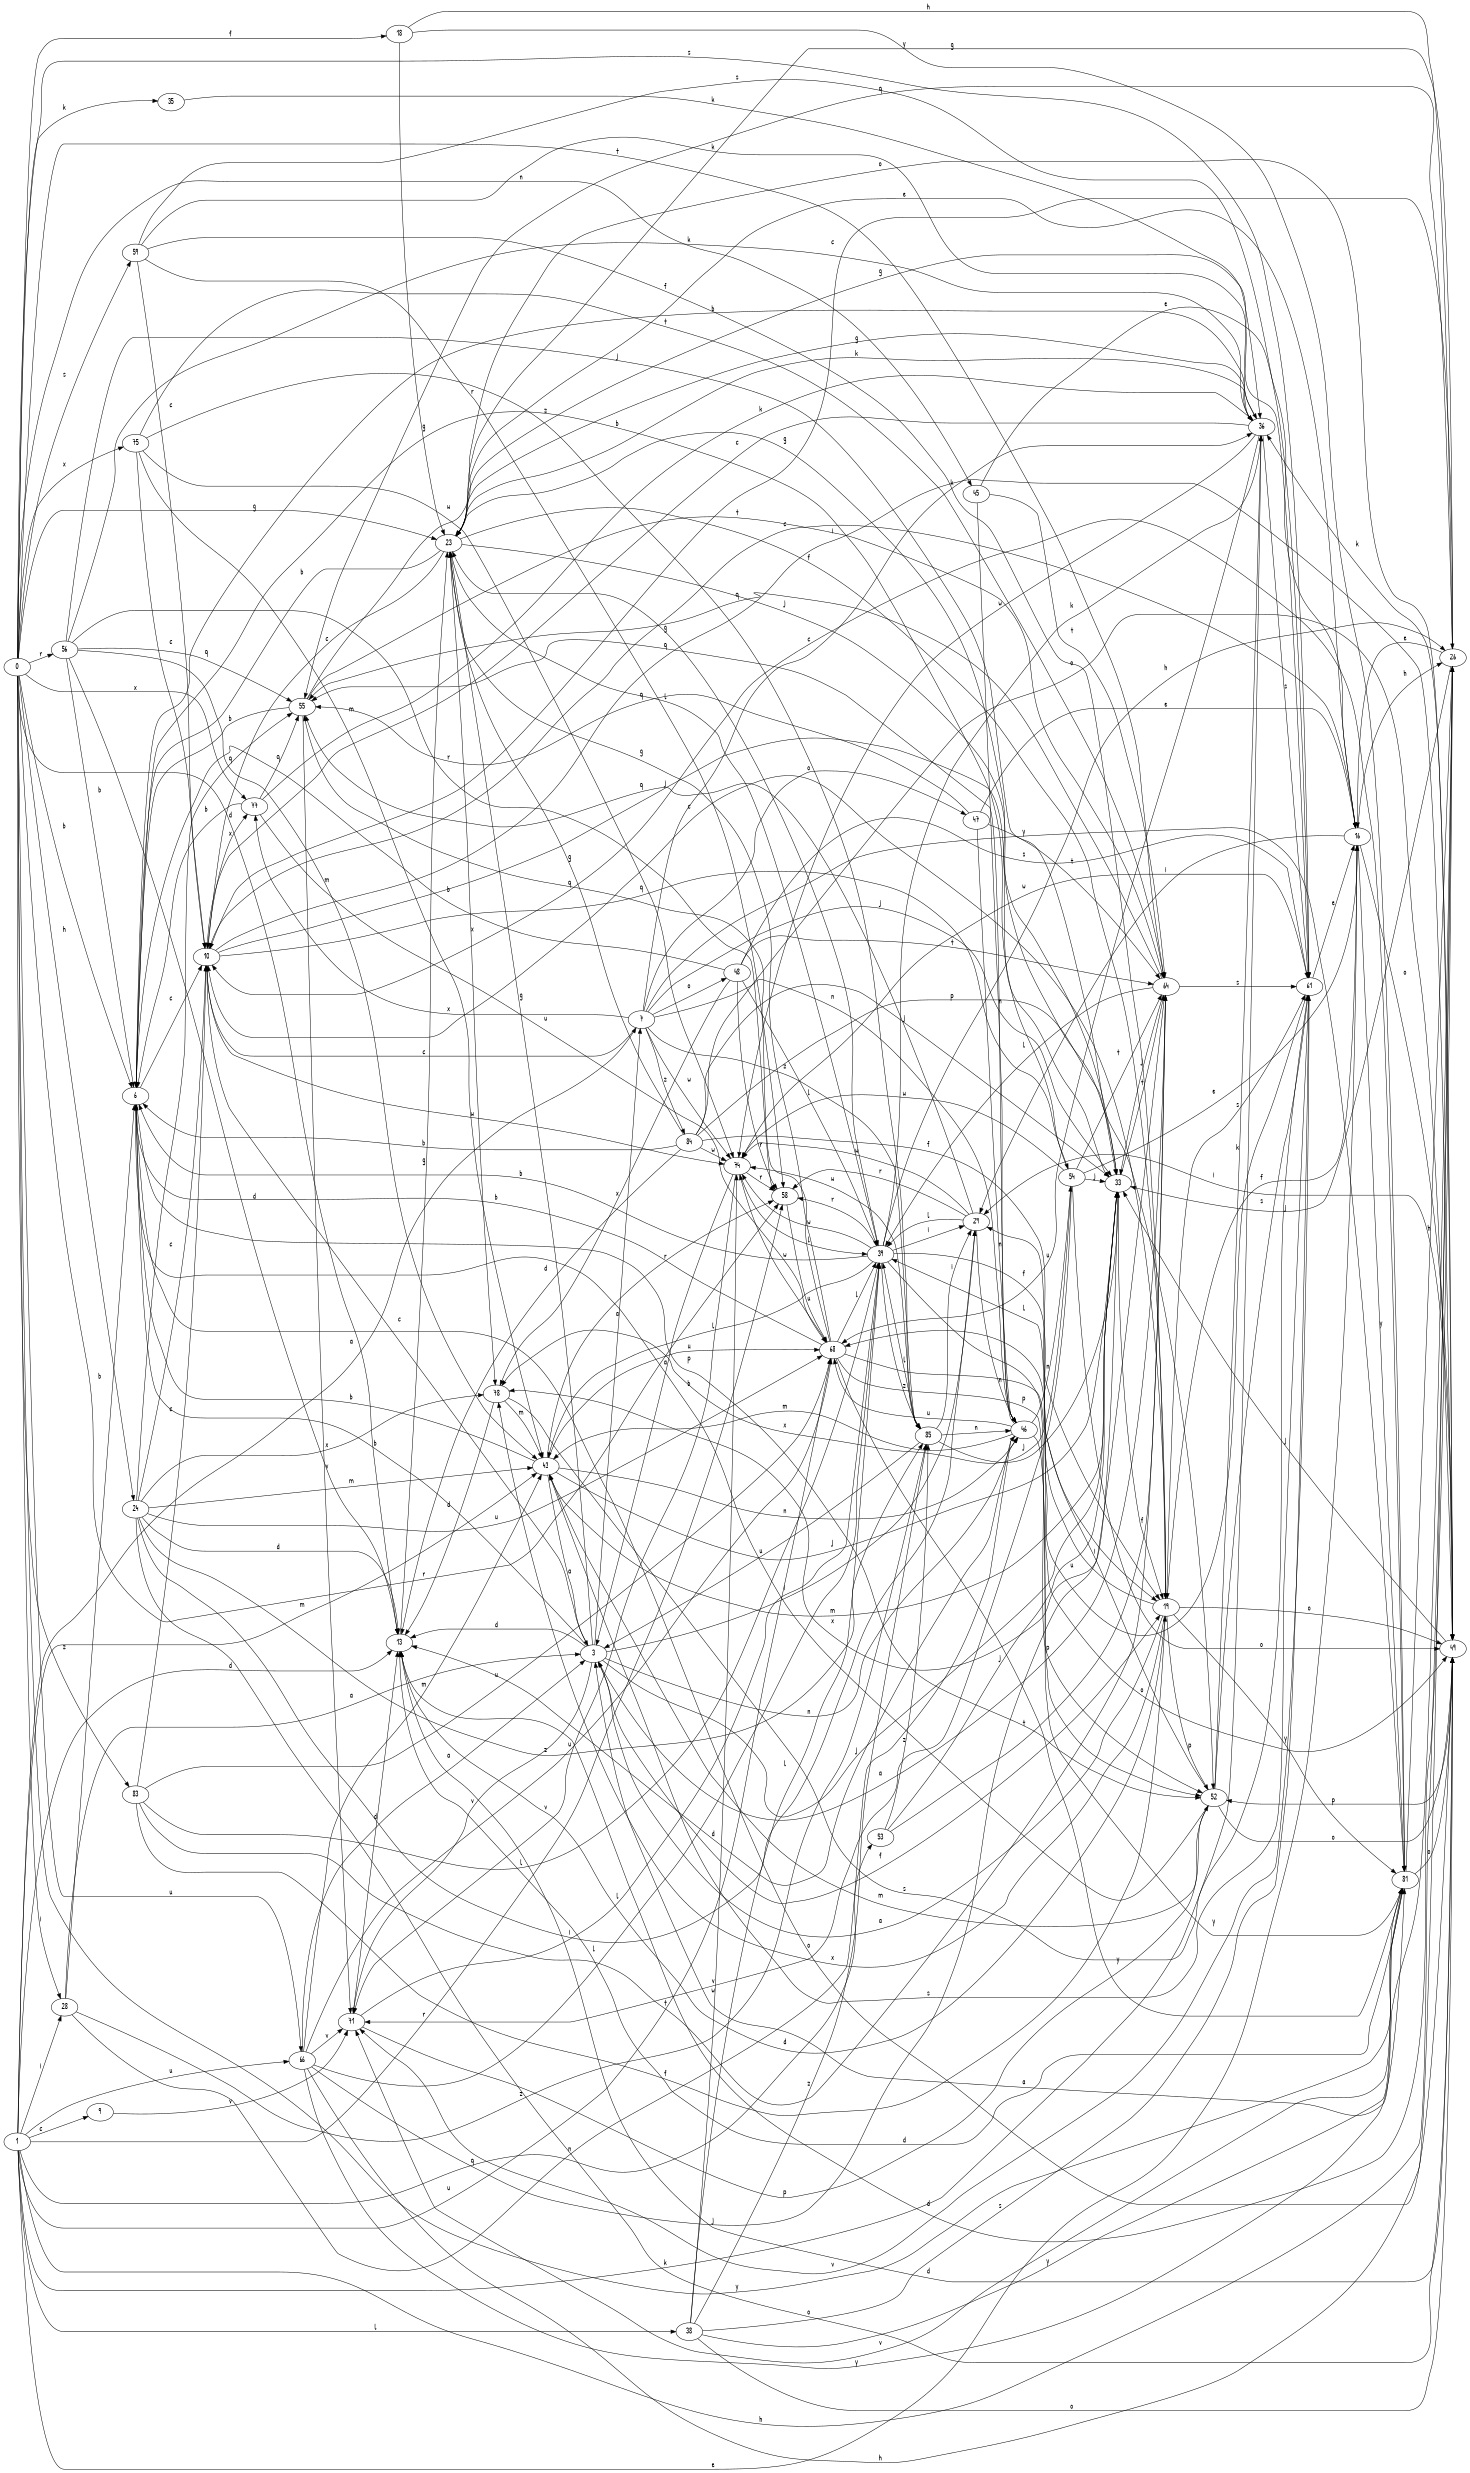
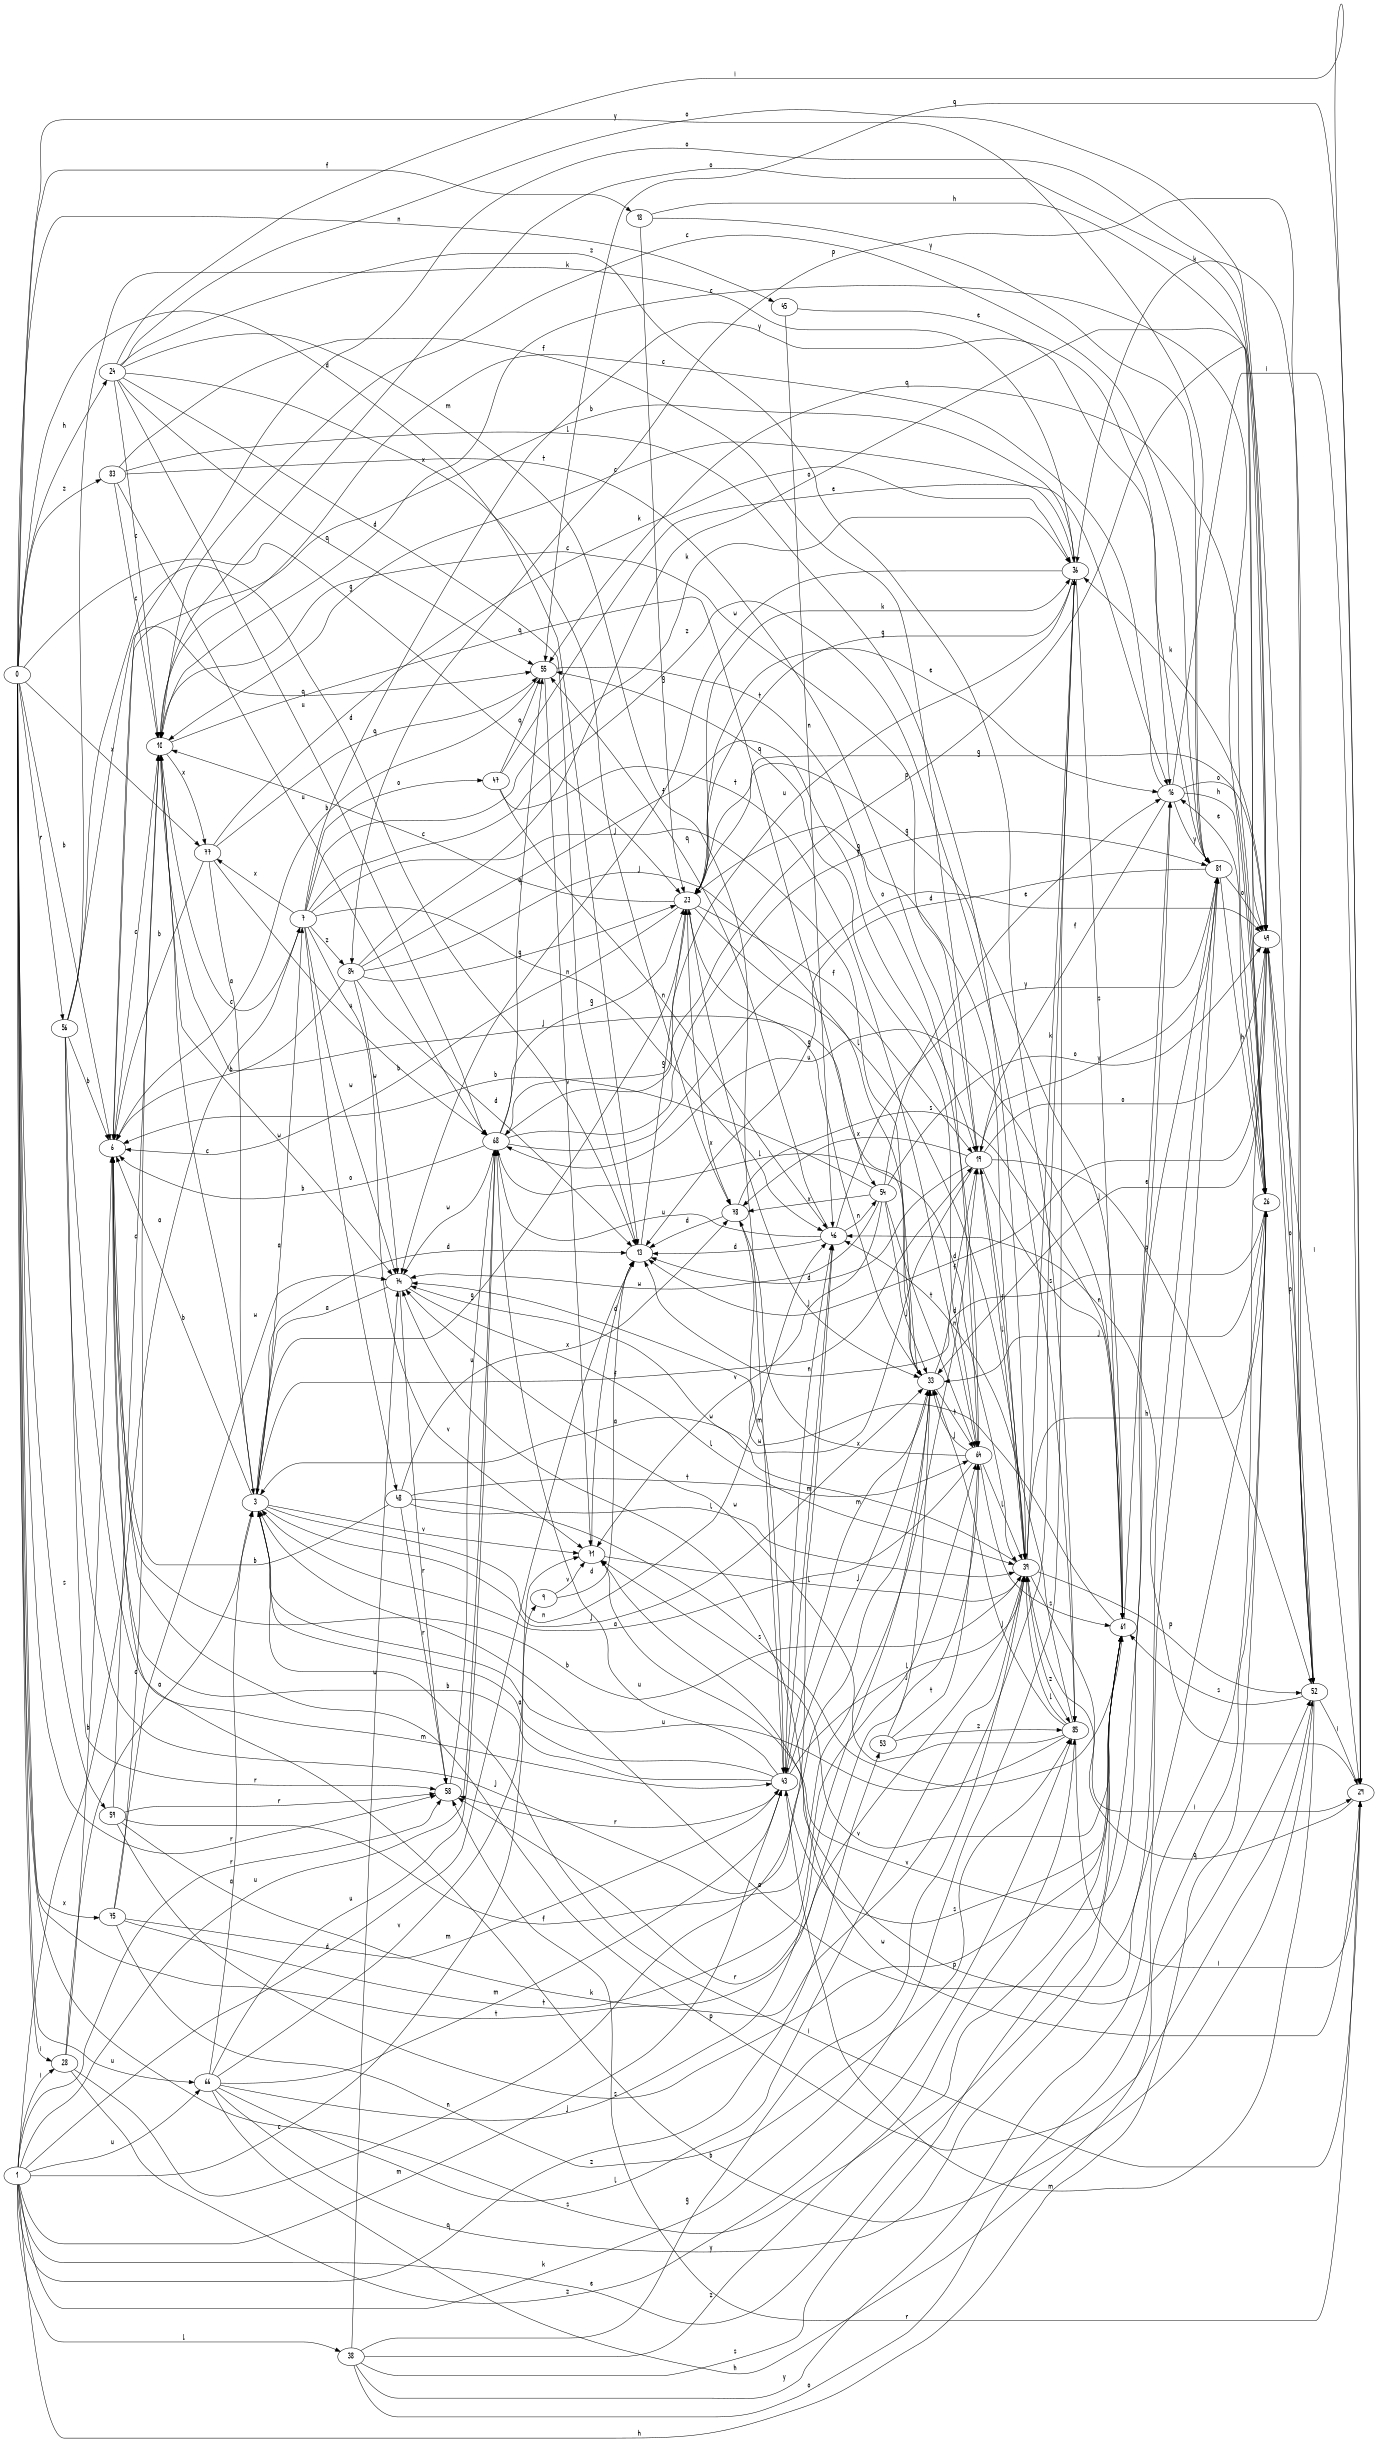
node "35": removed
edge "55" -> "49": removed, label "o"
edge "10" -> "49": label "i" -> "o"
edge "45" -> "64": removed, label "t"
edge "77" -> "3": added, label "a"
edge "29" -> "39": label "l" -> "q"
edge "84" -> "52": reversed
edge "39" -> "43": reversed
edge "9" -> "13": added, label "d"
edge "74" -> "71": now "7" -> "71"
edge "38" -> "39": label "l" -> "g"
